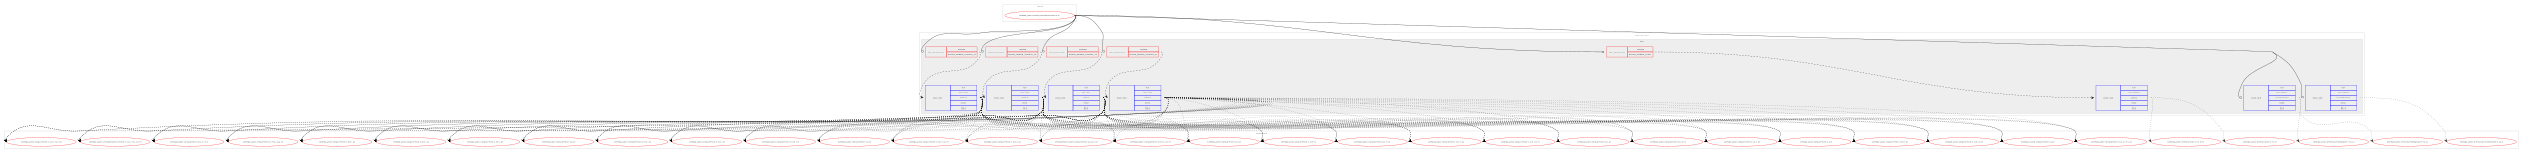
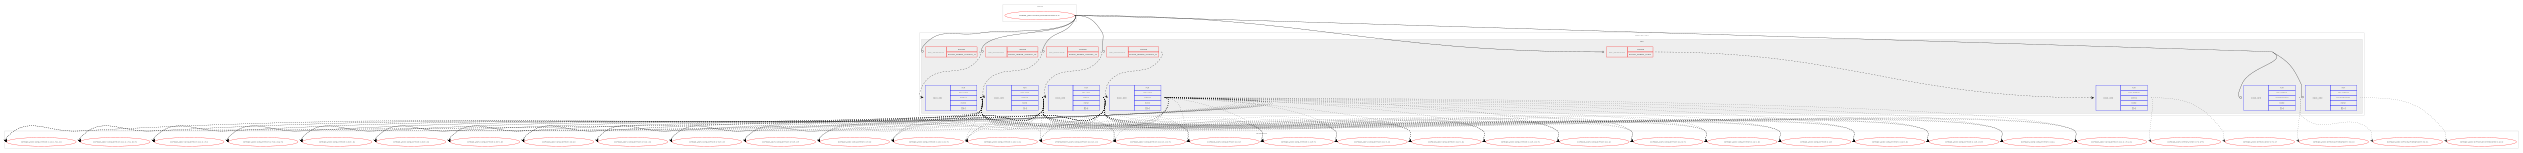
node "portage://dev-cryptography/python-3.13.0_rc1_p3-r1": label "portage://dev-cryptography/python-3.13.0_rc1_p3-r1" -> "portage://dev-lang/python-3.13.0_rc1_p3-r1"
